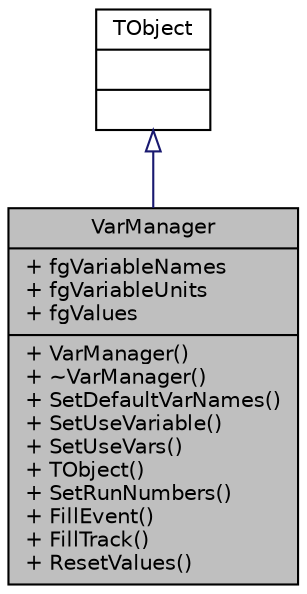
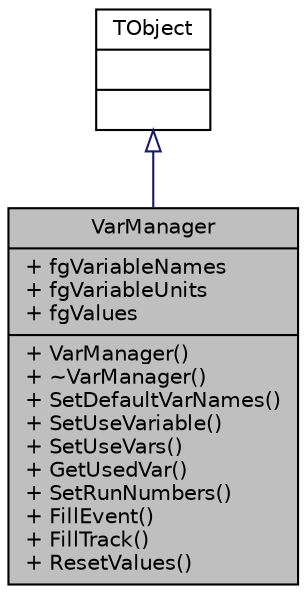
node "VarManager": text "+ TObject()" -> "+ GetUsedVar()"
